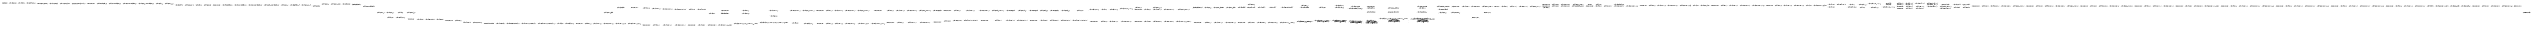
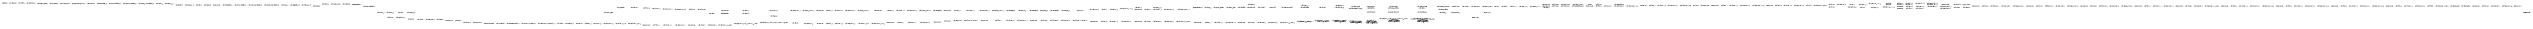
node "(<operator>.cast,(_DWORD *)big_free)": added
